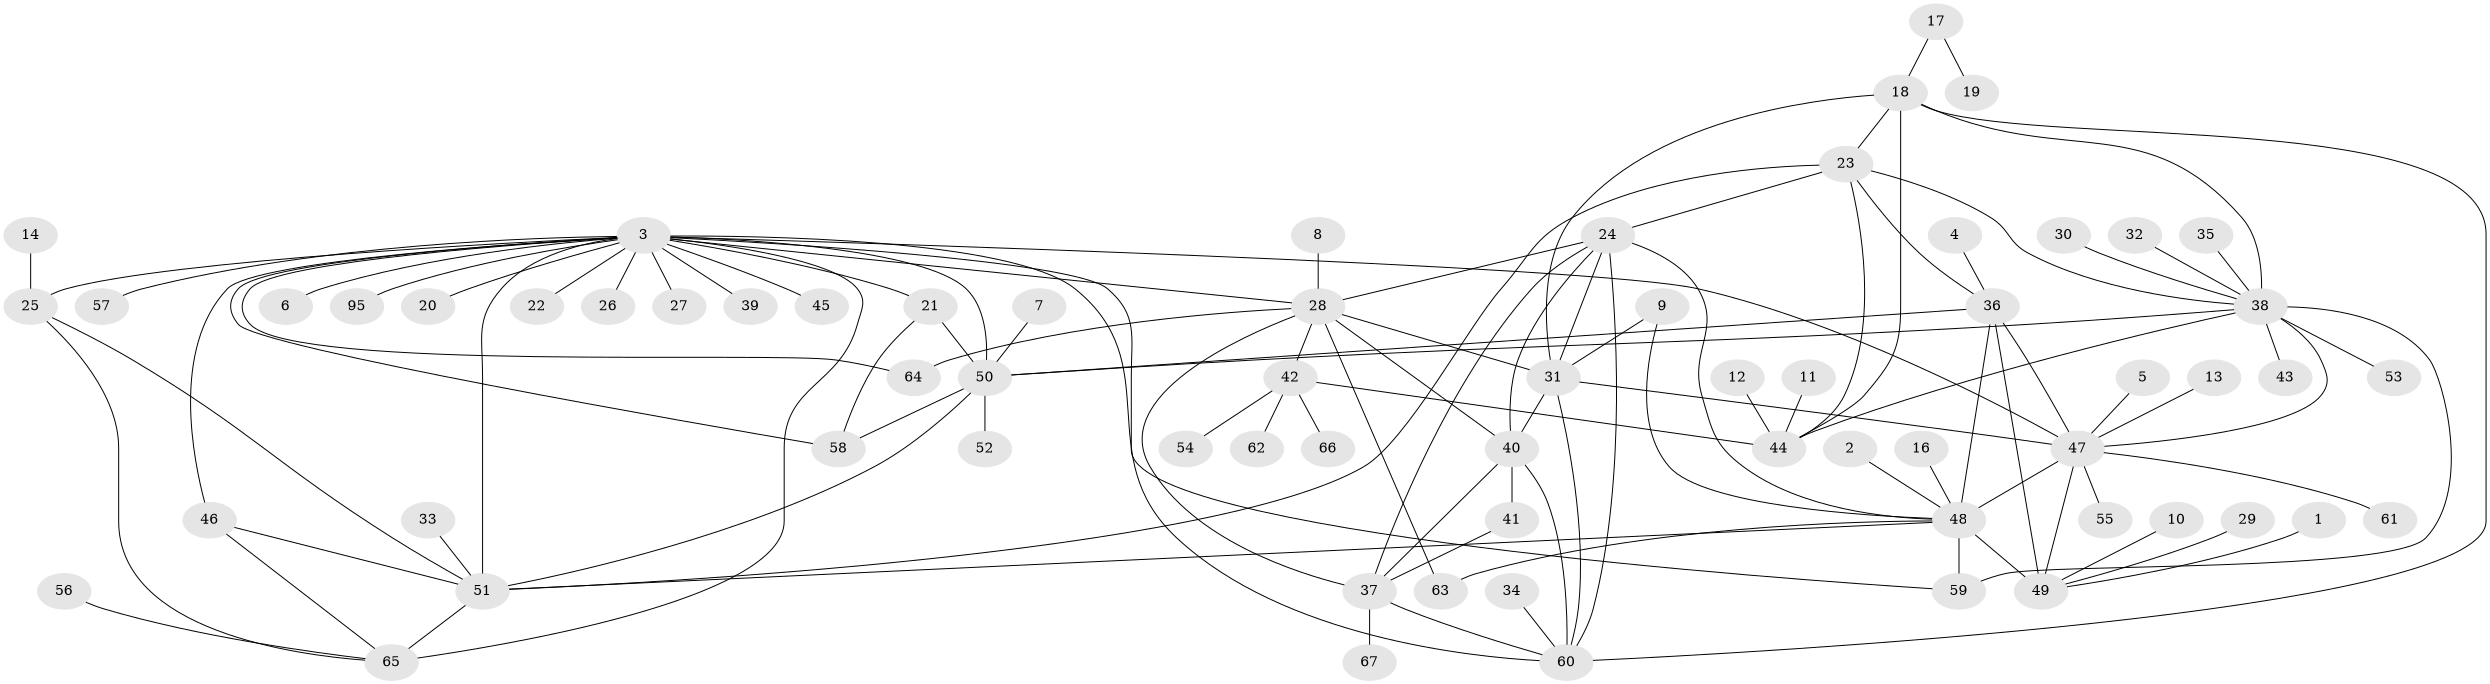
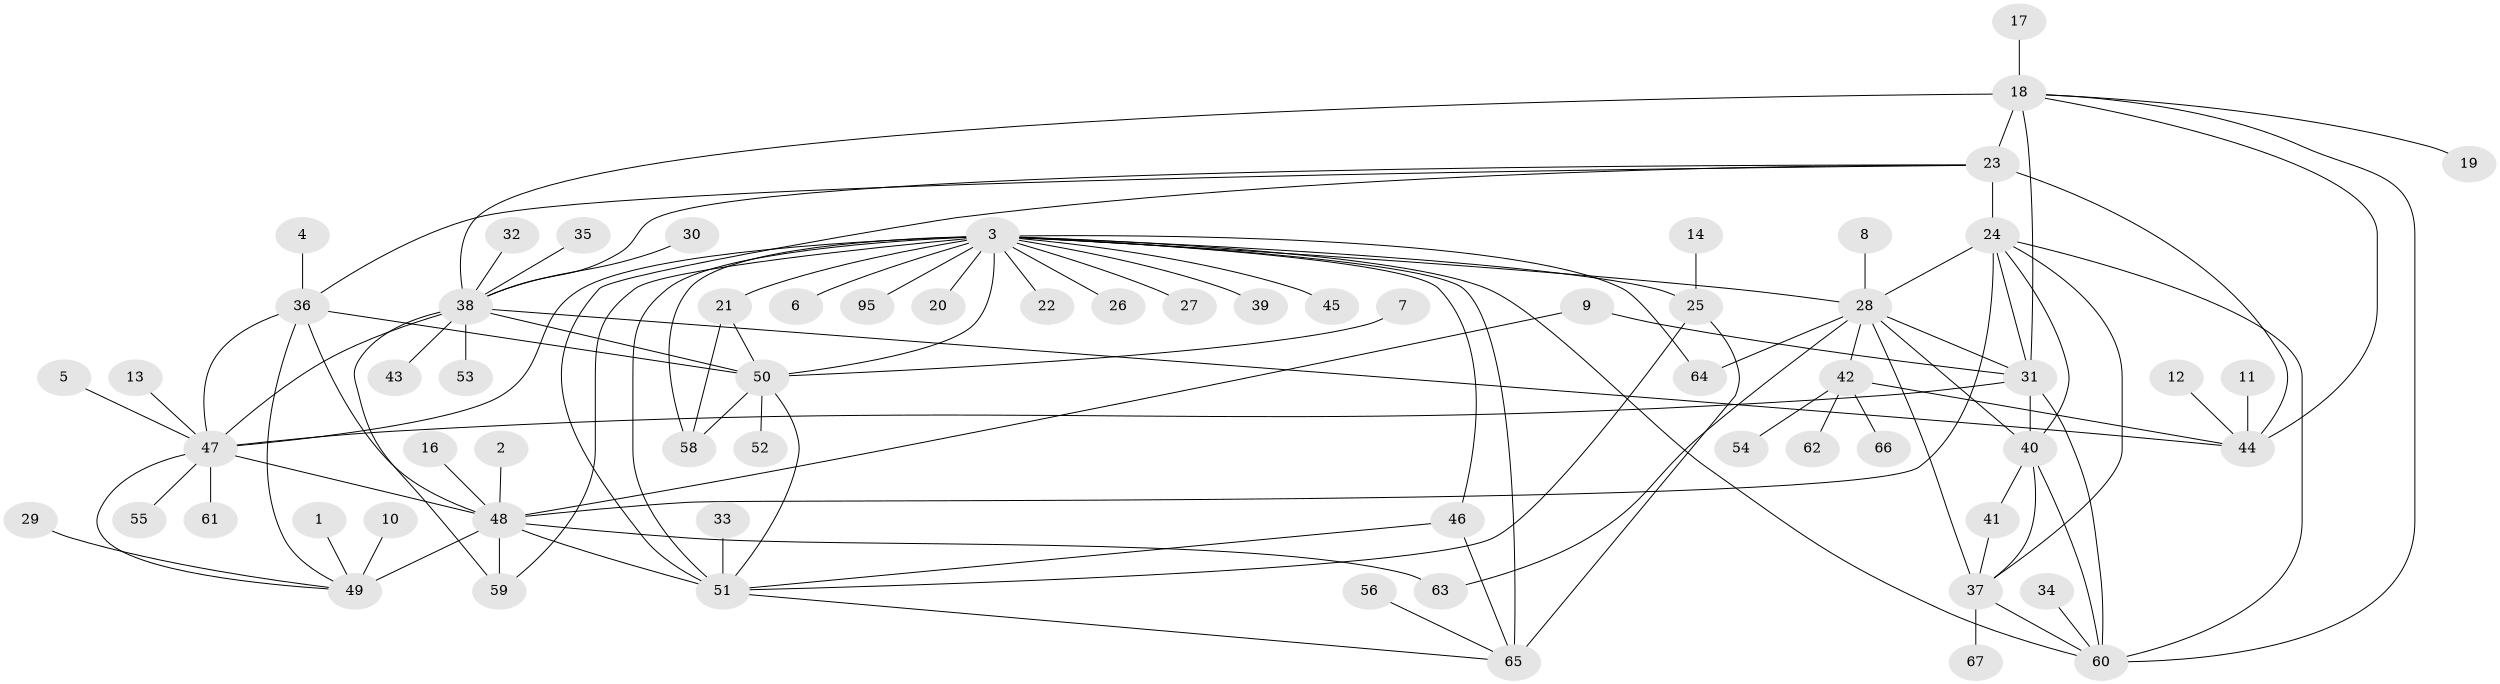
edge "17" -- "19": now "18" -- "19"
node "57": removed
